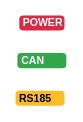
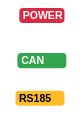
node "POWER": moved (42, 23) -> (42, 15)
